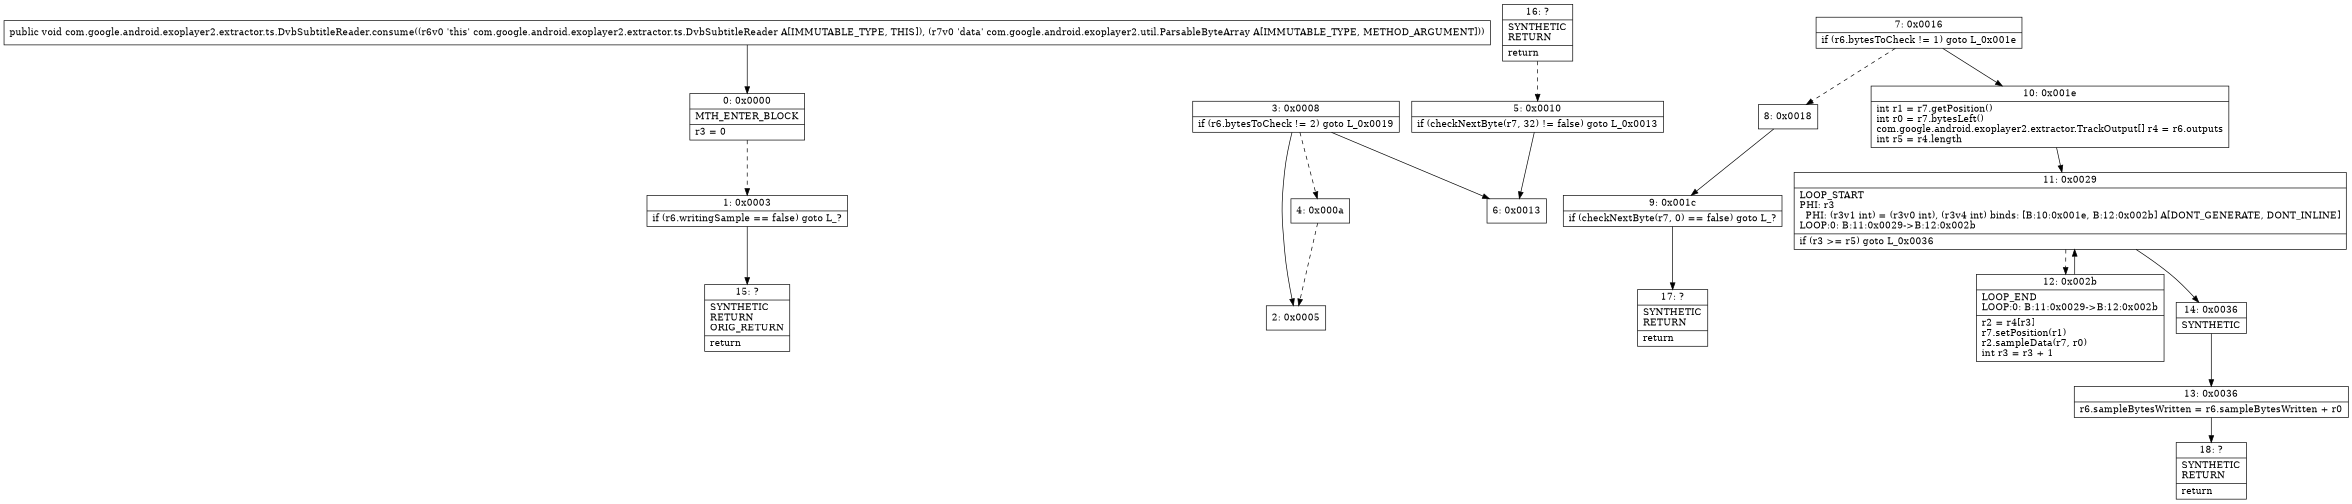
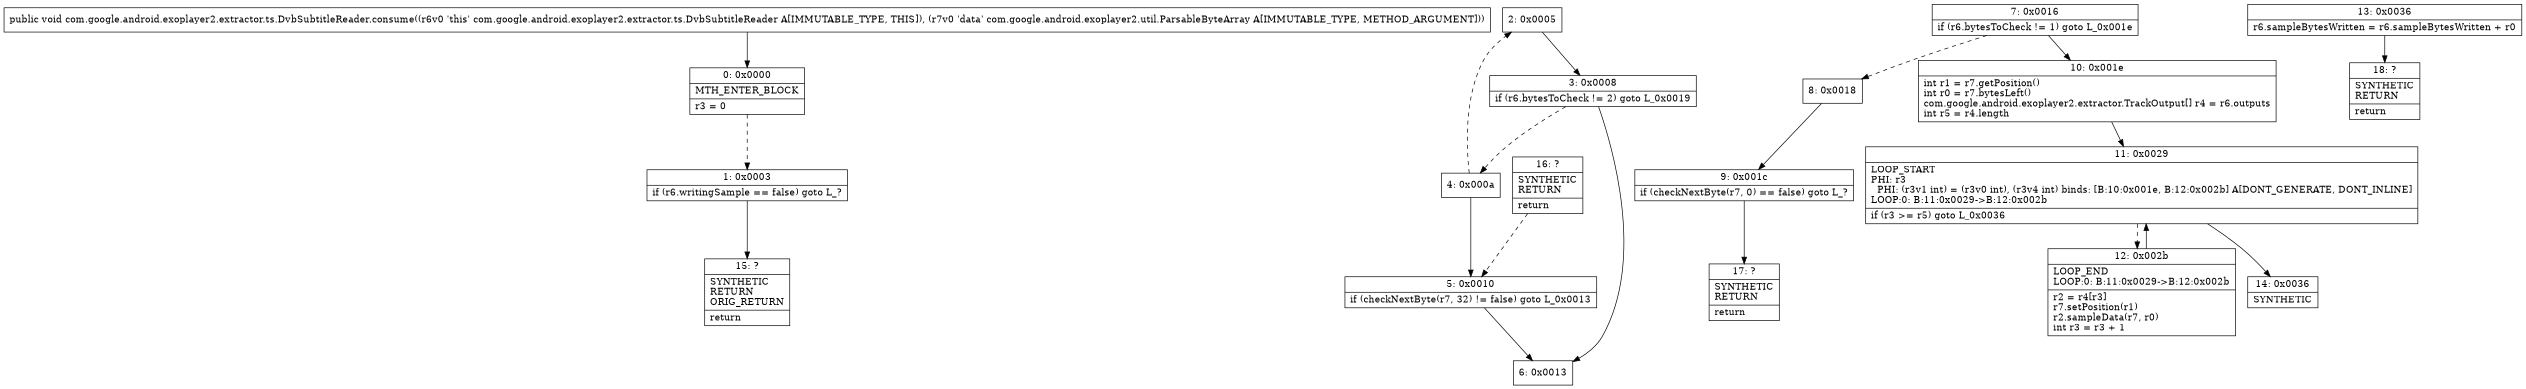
edge "3: 0x0008" -> "2: 0x0005": reversed
edge "4: 0x000a" -> "5: 0x0010": added
edge "14: 0x0036" -> "13: 0x0036": removed
